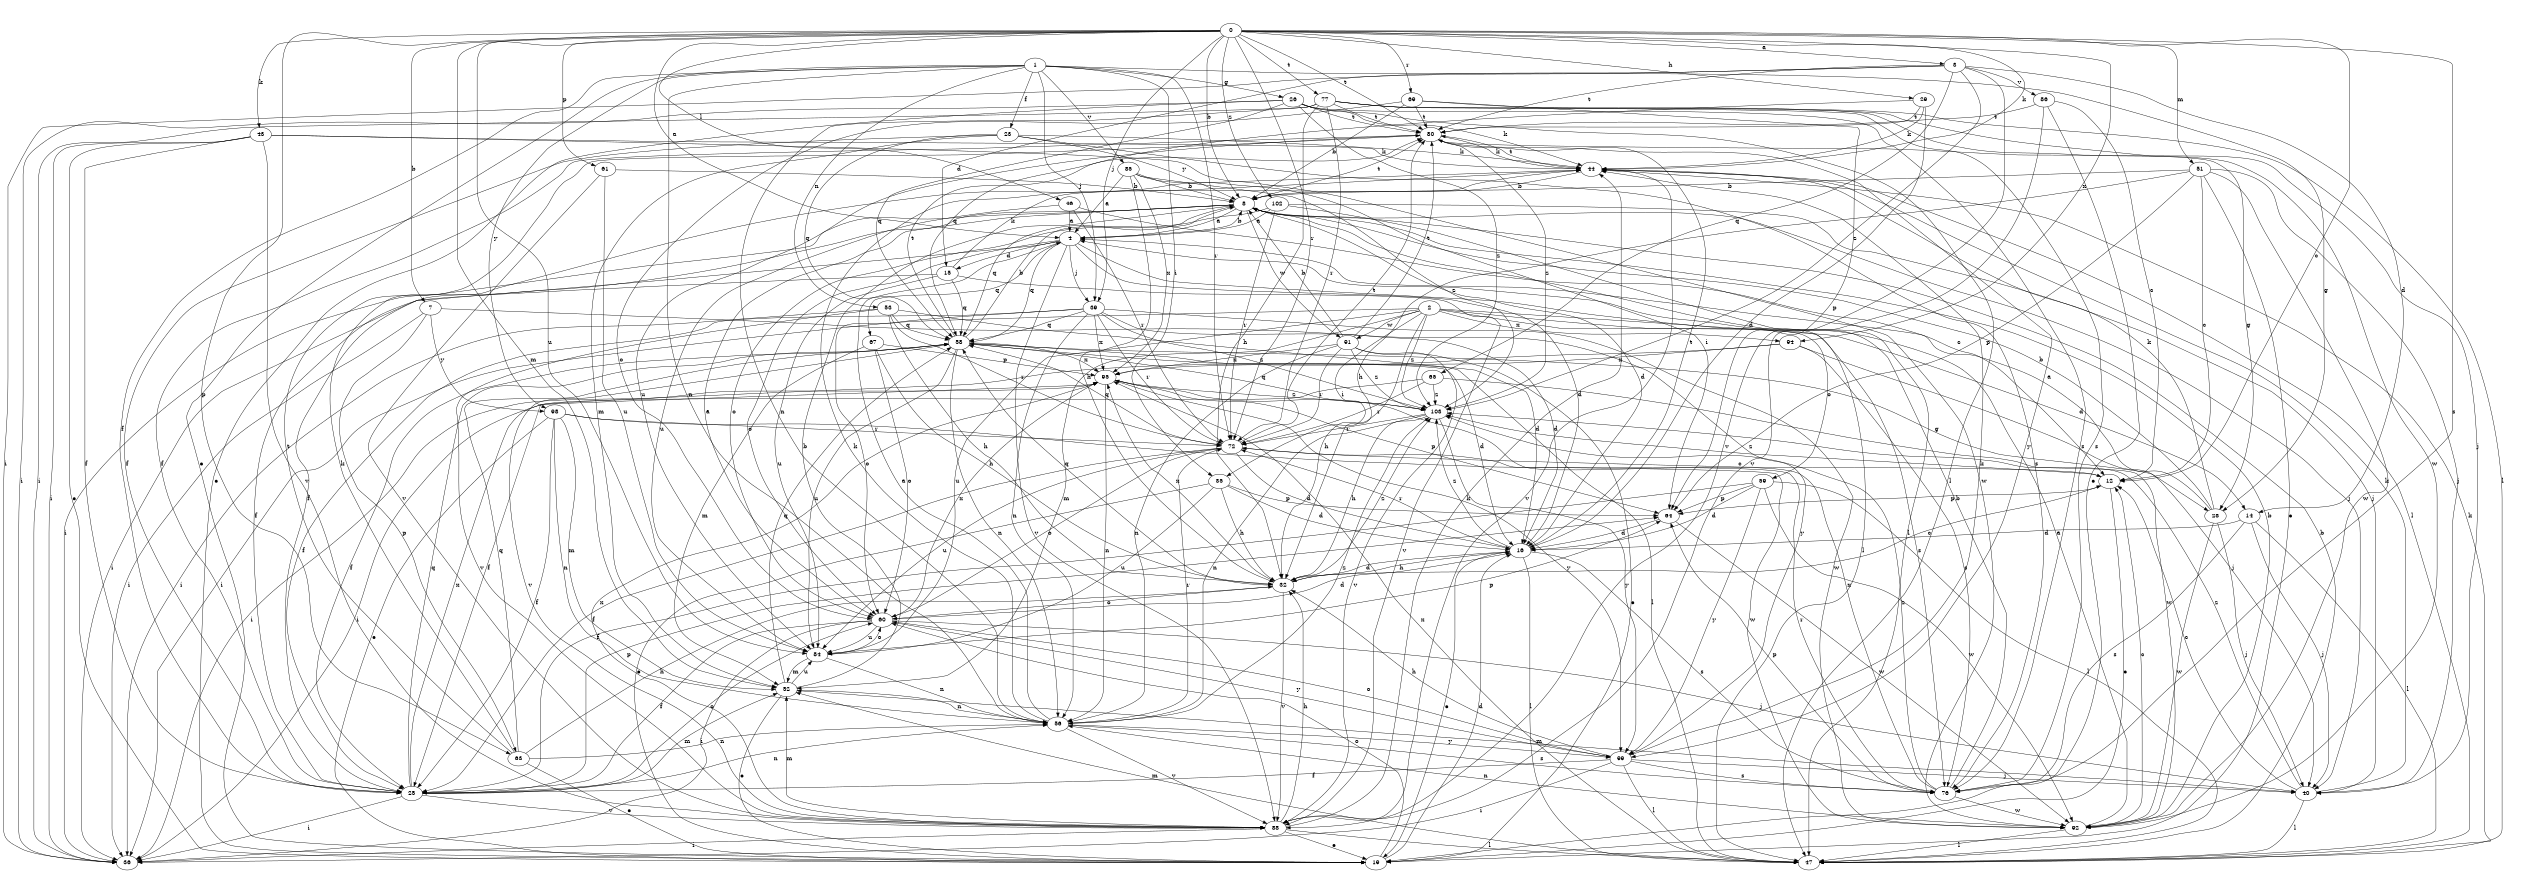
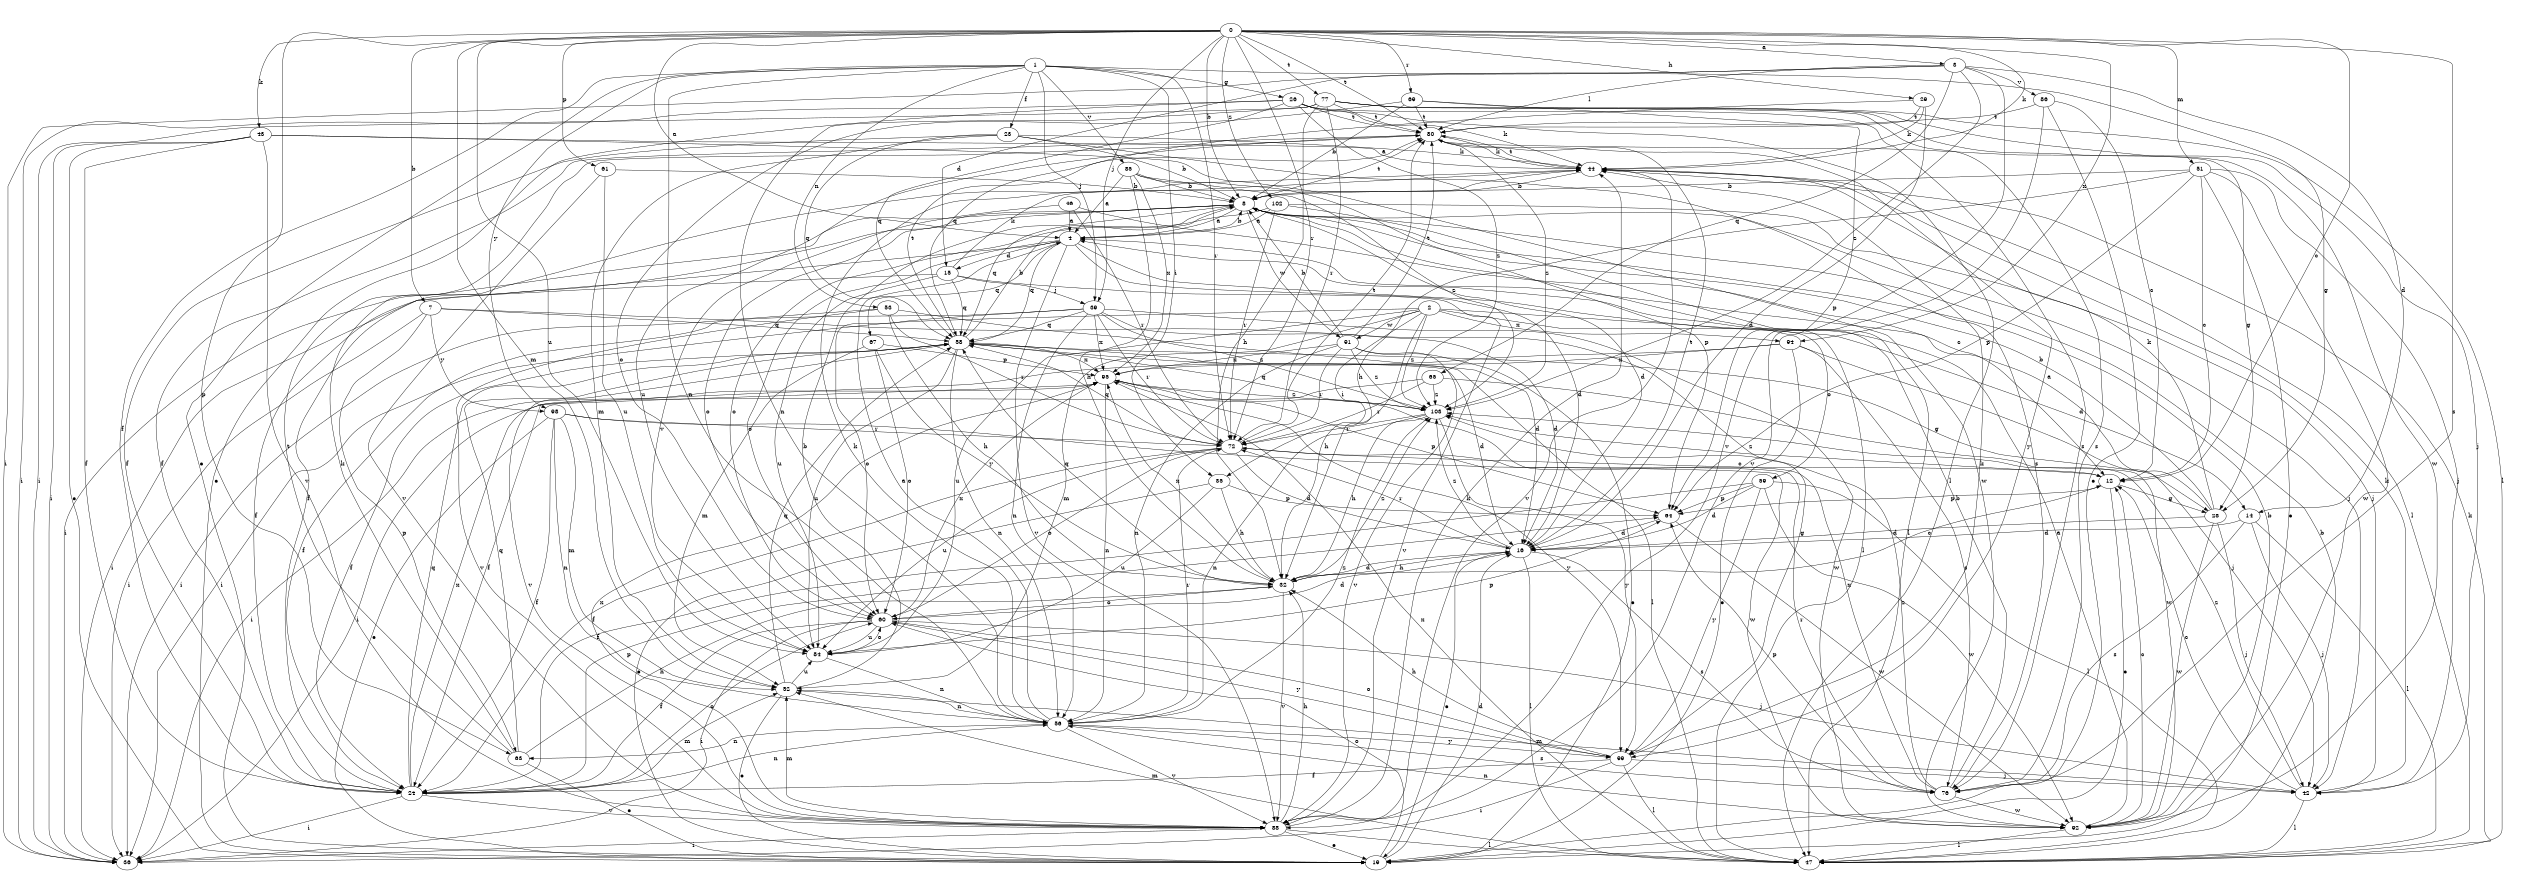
edge "0" -> "46": removed, label "l"
edge "3" -> "80": label "t" -> "l"
edge "43" -> "44": label "k" -> "a"
edge "23" -> "8": label "y" -> "b"
edge "4" -> "39": now "15" -> "39"
edge "53" -> "58": now "7" -> "58"
edge "85" -> "64": label "i" -> "p"
edge "2" -> "76": removed, label "s"
edge "8" -> "60": label "a" -> "o"
edge "46" -> "84": label "u" -> "v"
edge "67" -> "32": label "h" -> "y"
edge "12" -> "28": added, label "g"
edge "35" -> "16": now "28" -> "16"
edge "7" -> "99": label "y" -> "g"
edge "84" -> "52": removed, label "m"
edge "94" -> "19": added, label "e"
edge "63" -> "56": reversed
edge "99" -> "76": removed, label "s"
node "25": label "25" -> "24"
node "40": label "40" -> "42"
